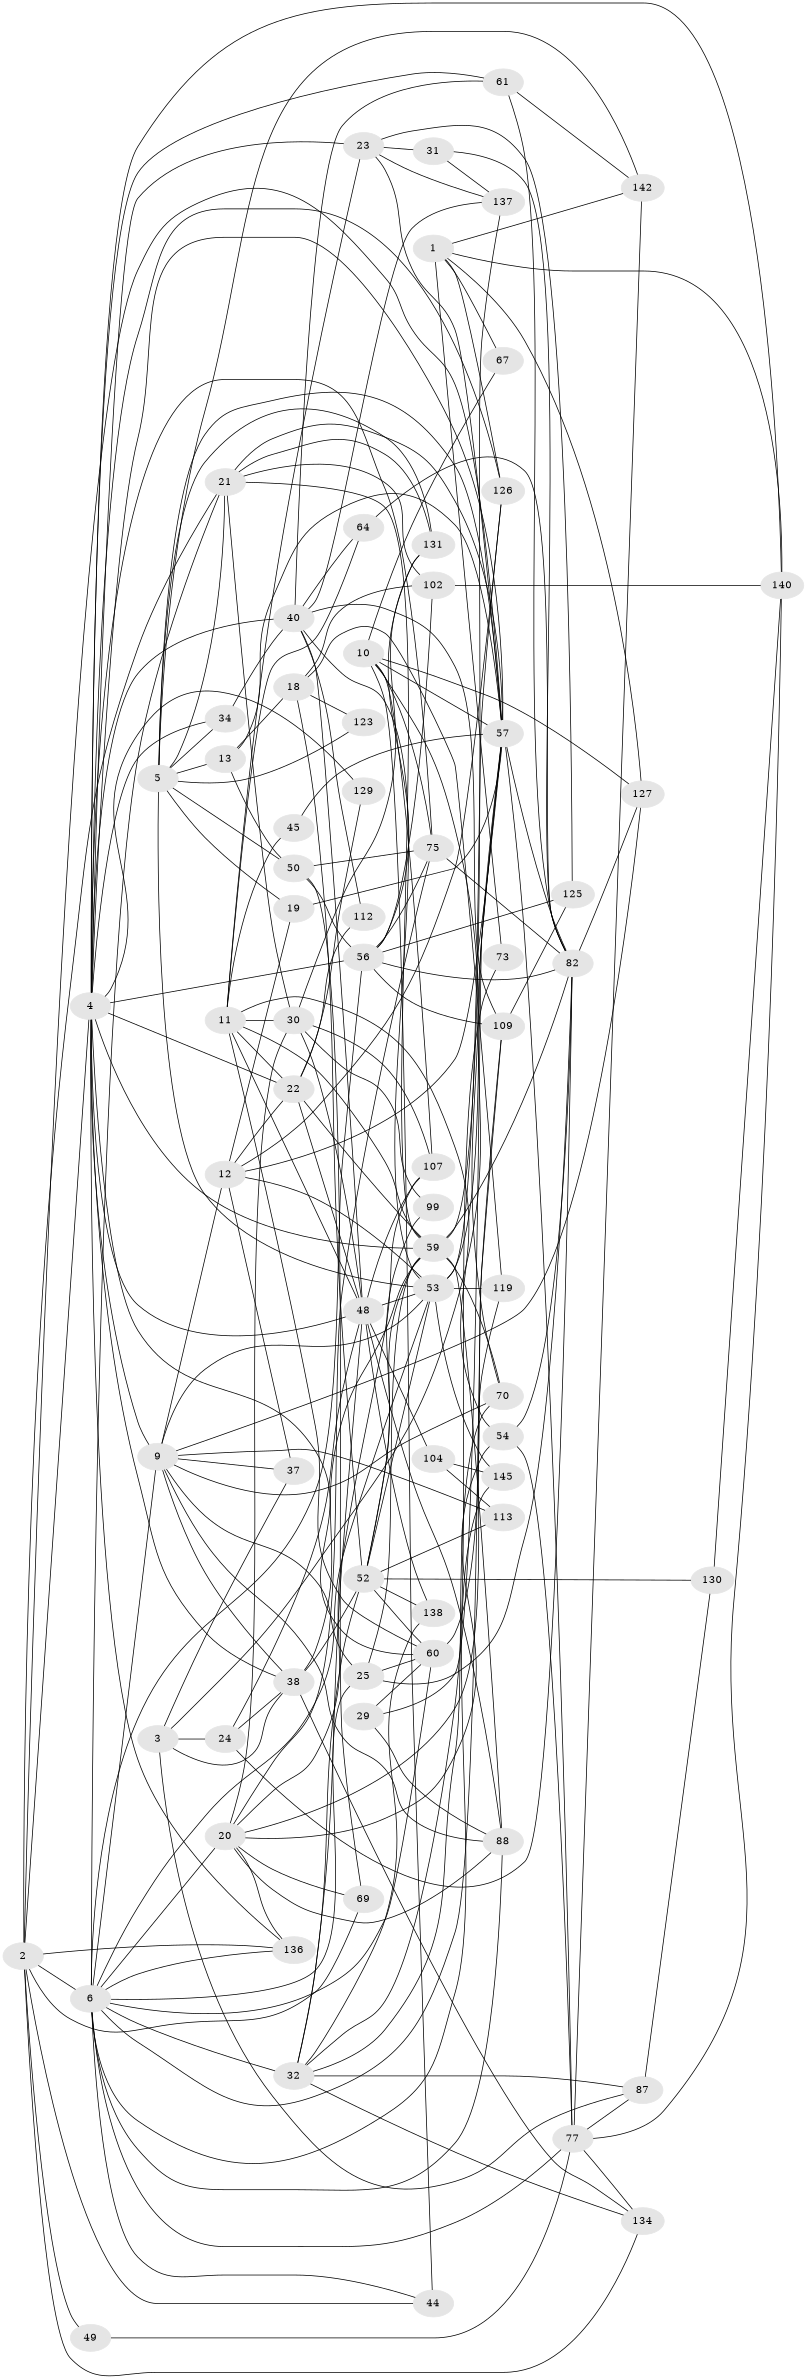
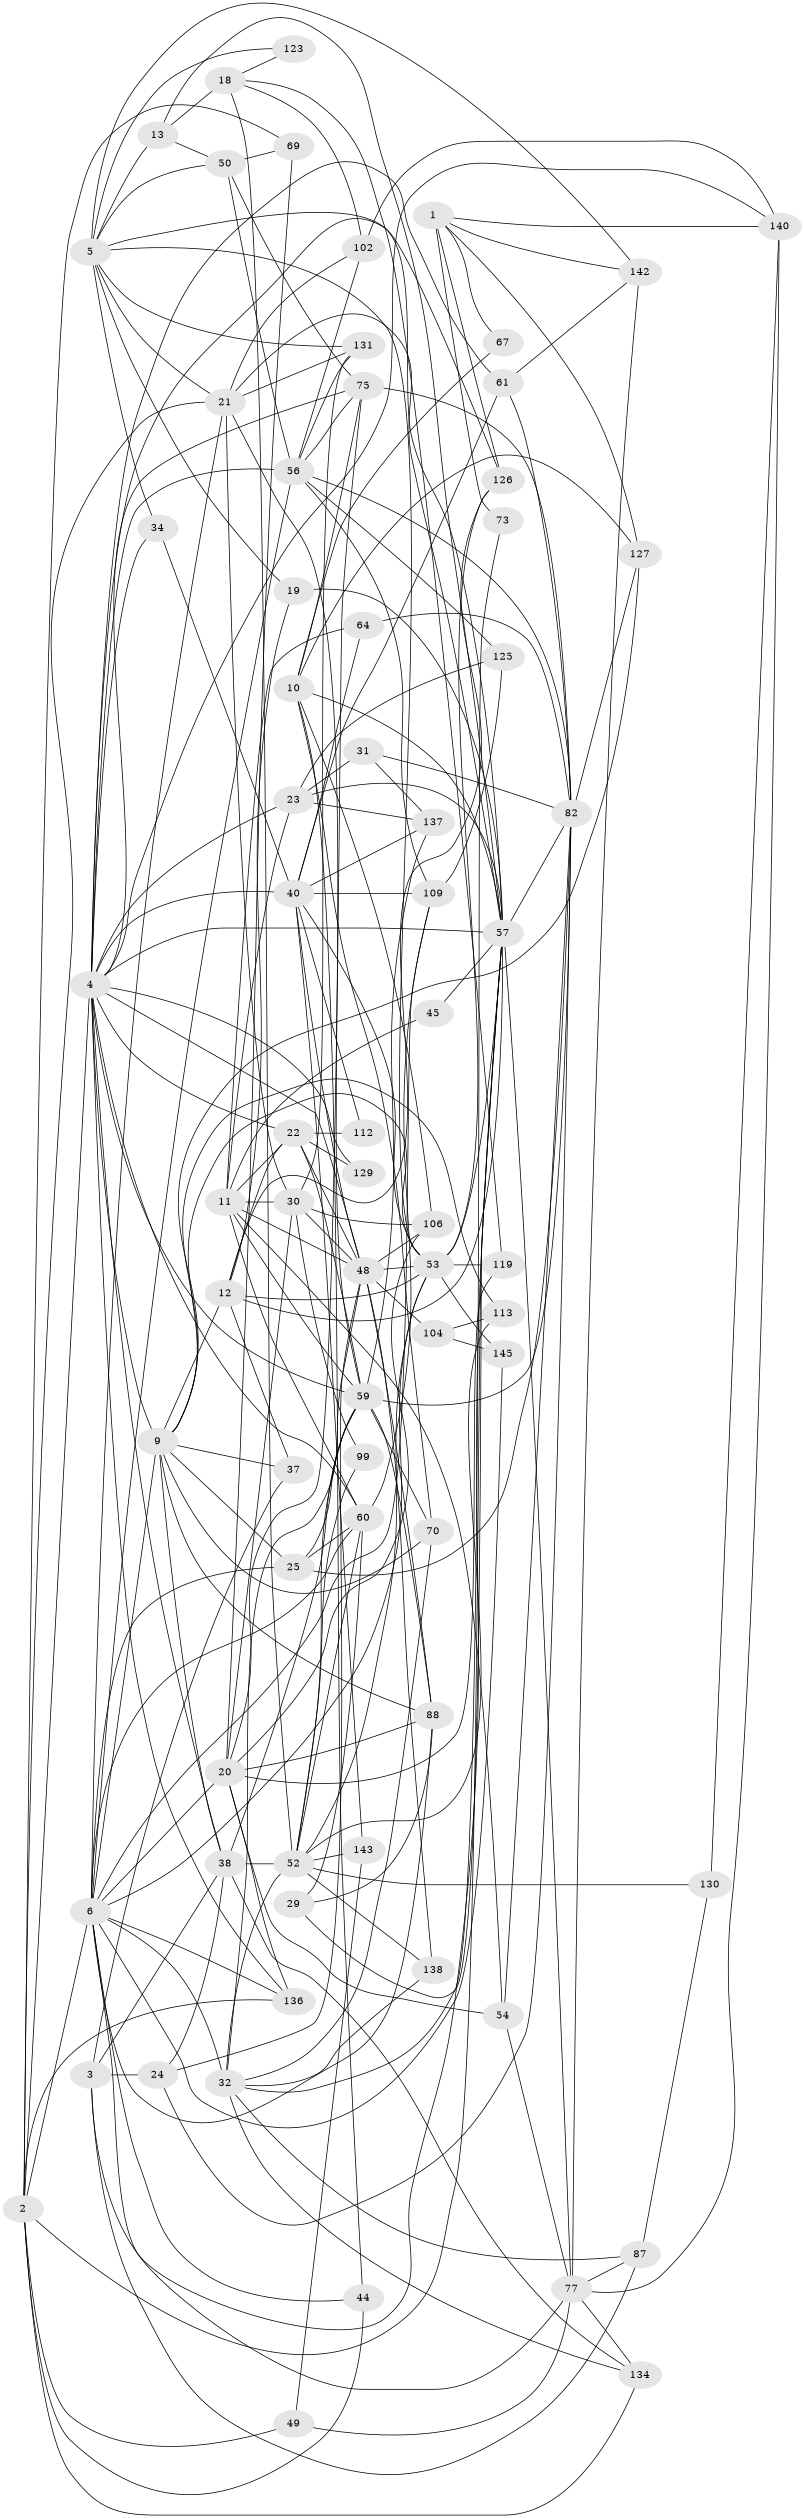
node "107": label "107" -> "106"
node "143": added
